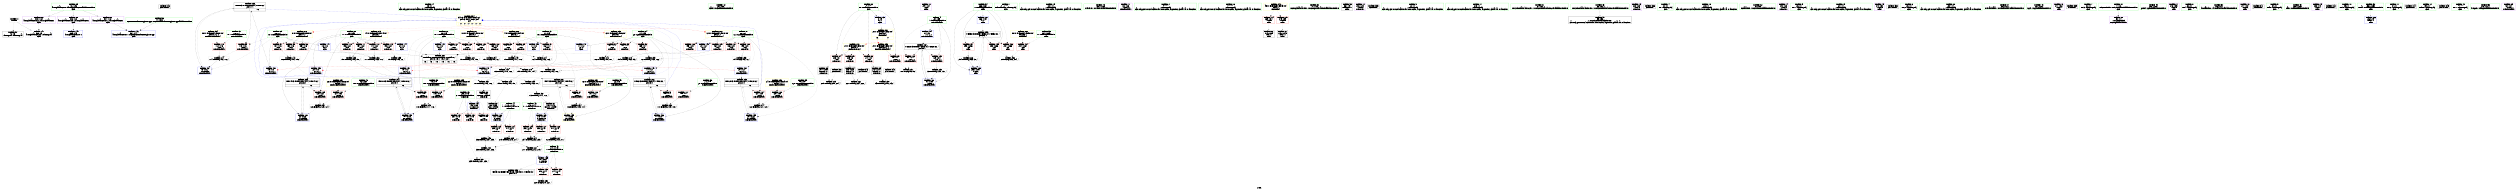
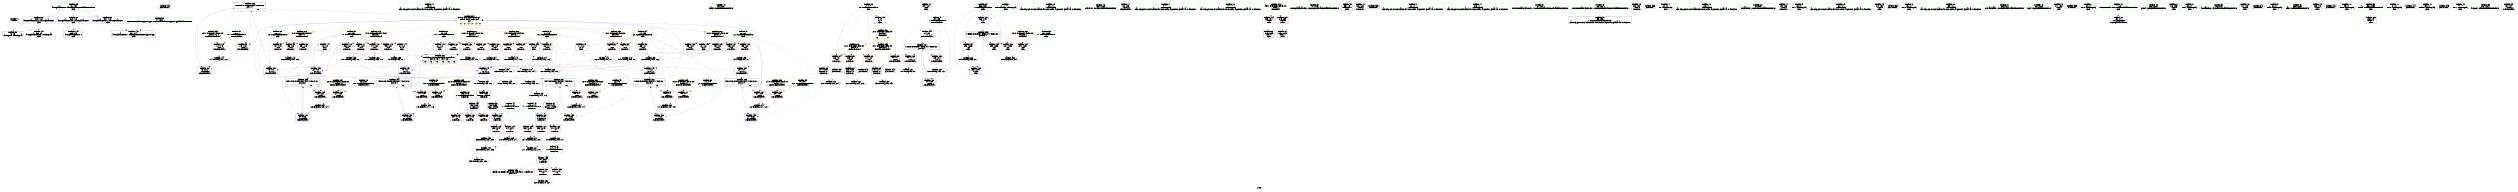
node "NodeID: 293": added
